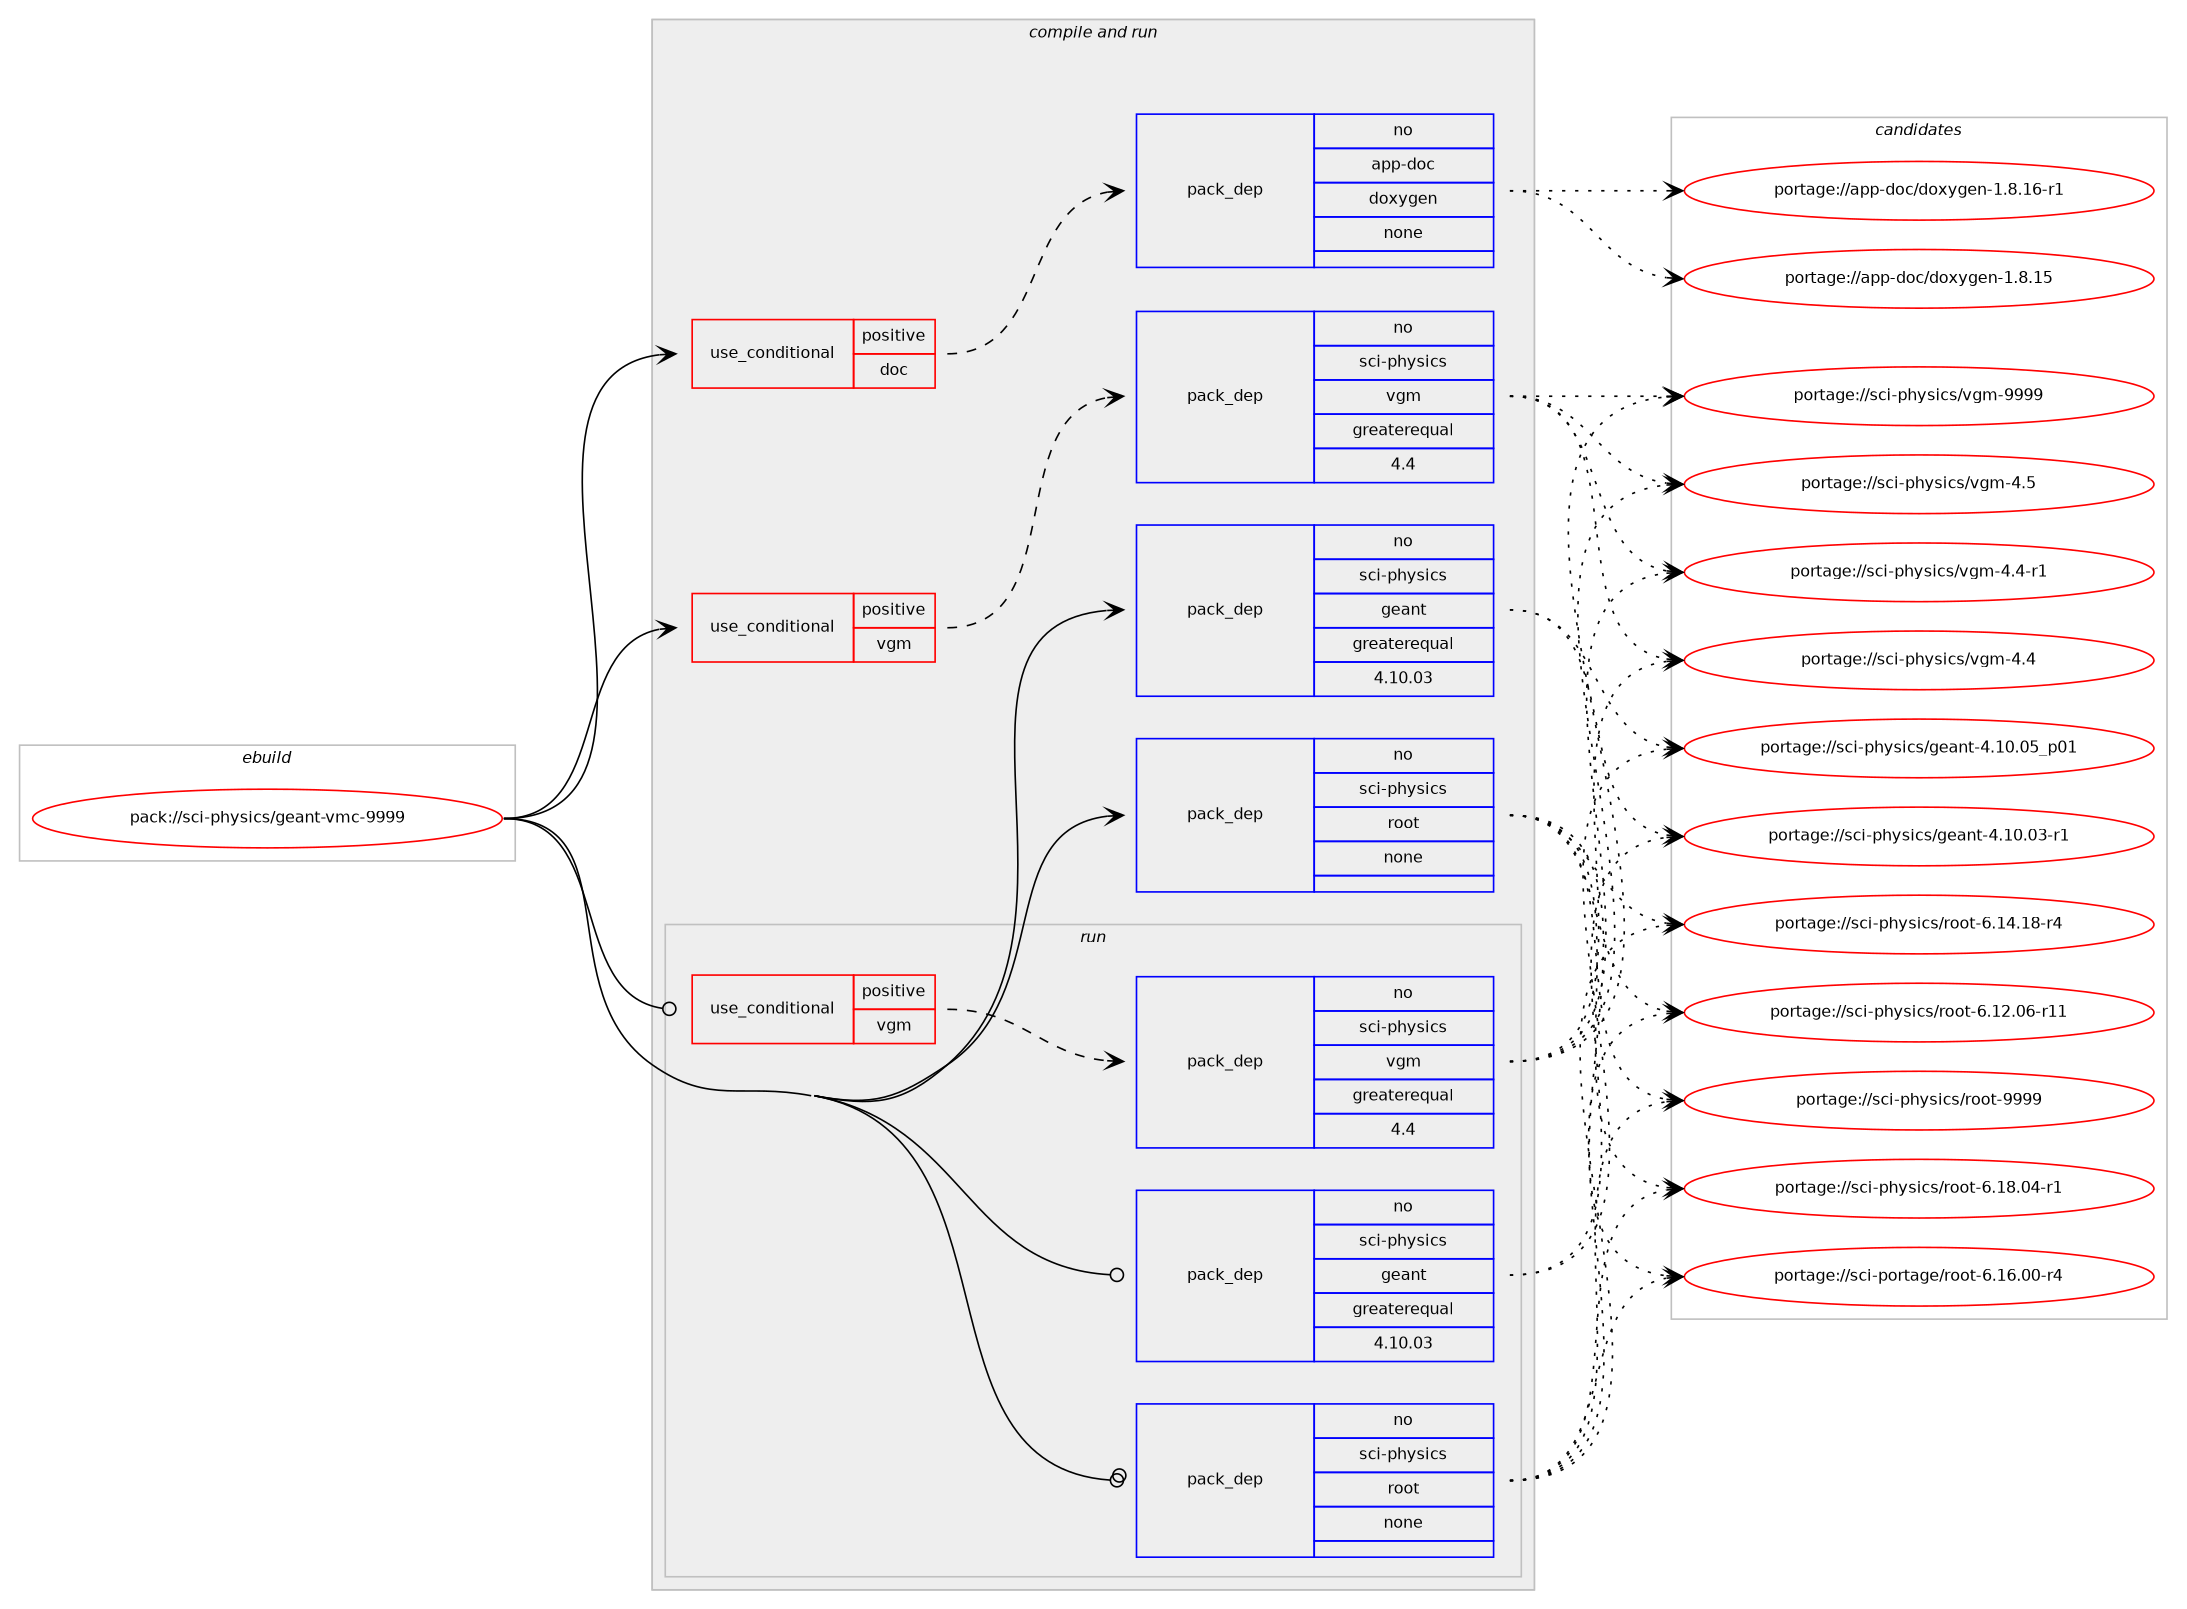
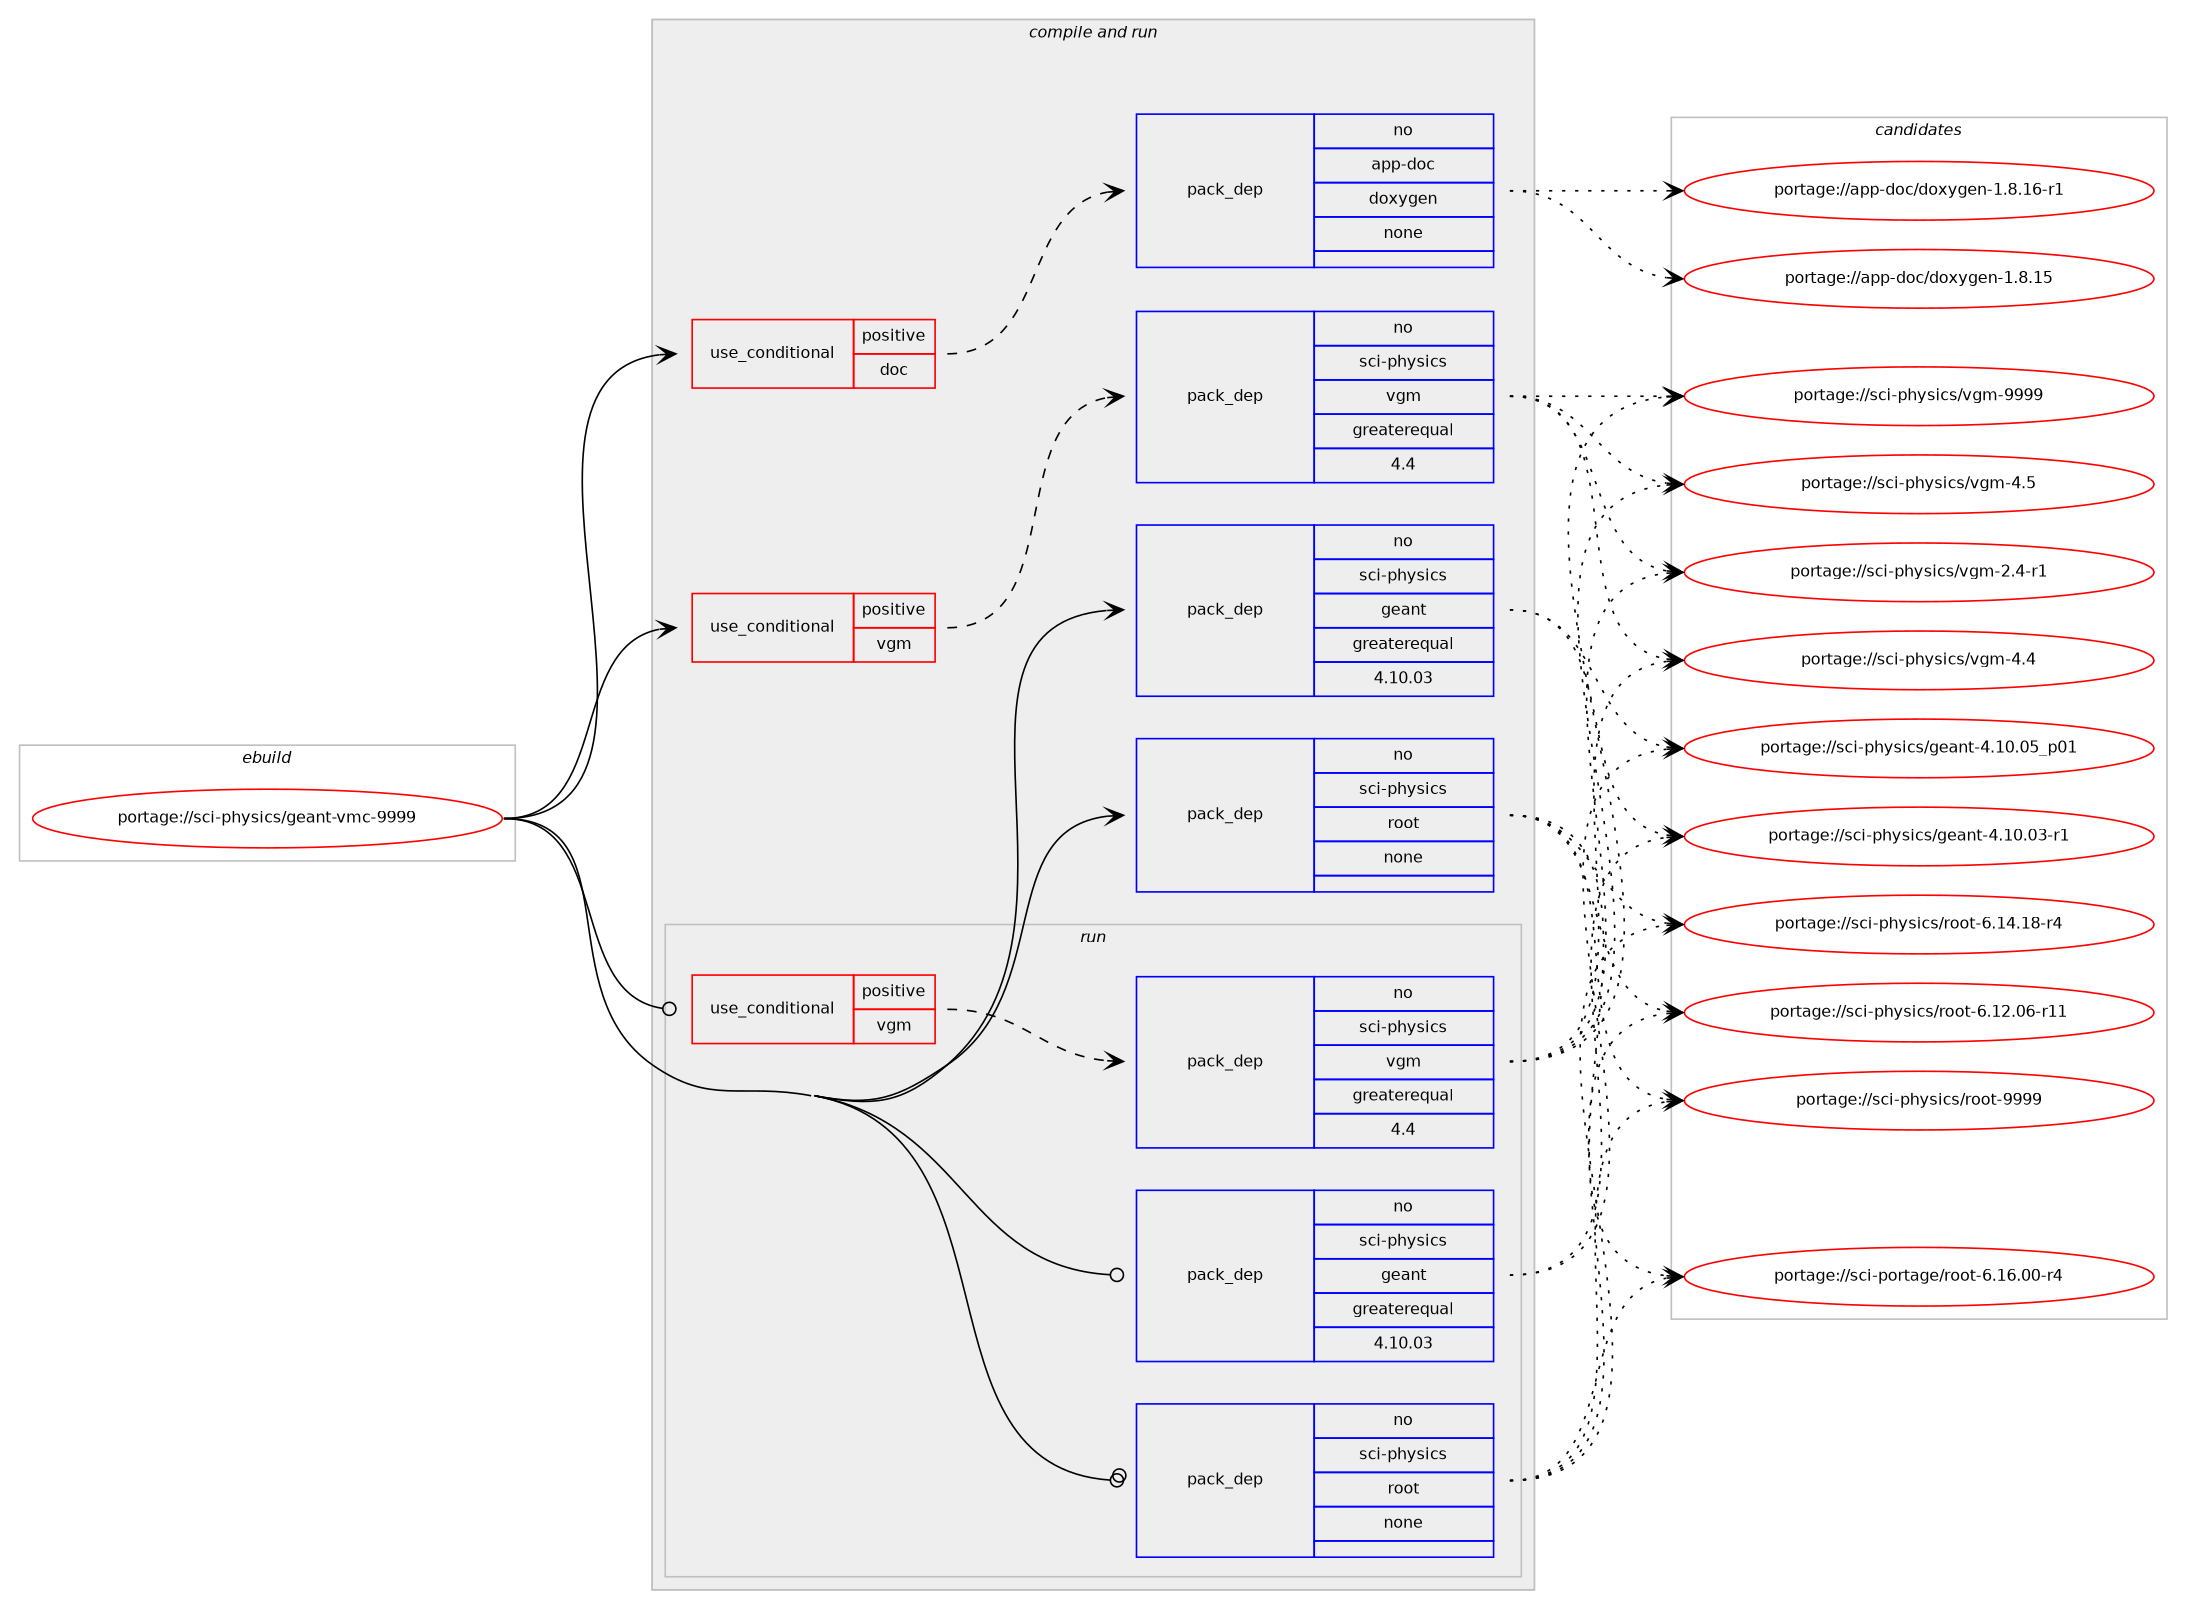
node "portage://sci-physics/vgm-4.4-r1": label "portage://sci-physics/vgm-4.4-r1" -> "portage://sci-physics/vgm-2.4-r1"
node "pack://sci-physics/geant-vmc-9999": label "pack://sci-physics/geant-vmc-9999" -> "portage://sci-physics/geant-vmc-9999"
node "portage://sci-physics/root-6.18.04-r1": removed
